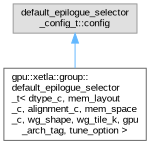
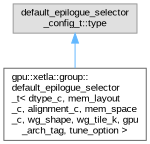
node "default_epilogue_selector _config_t::config": label "default_epilogue_selector _config_t::config" -> "default_epilogue_selector _config_t::type"
